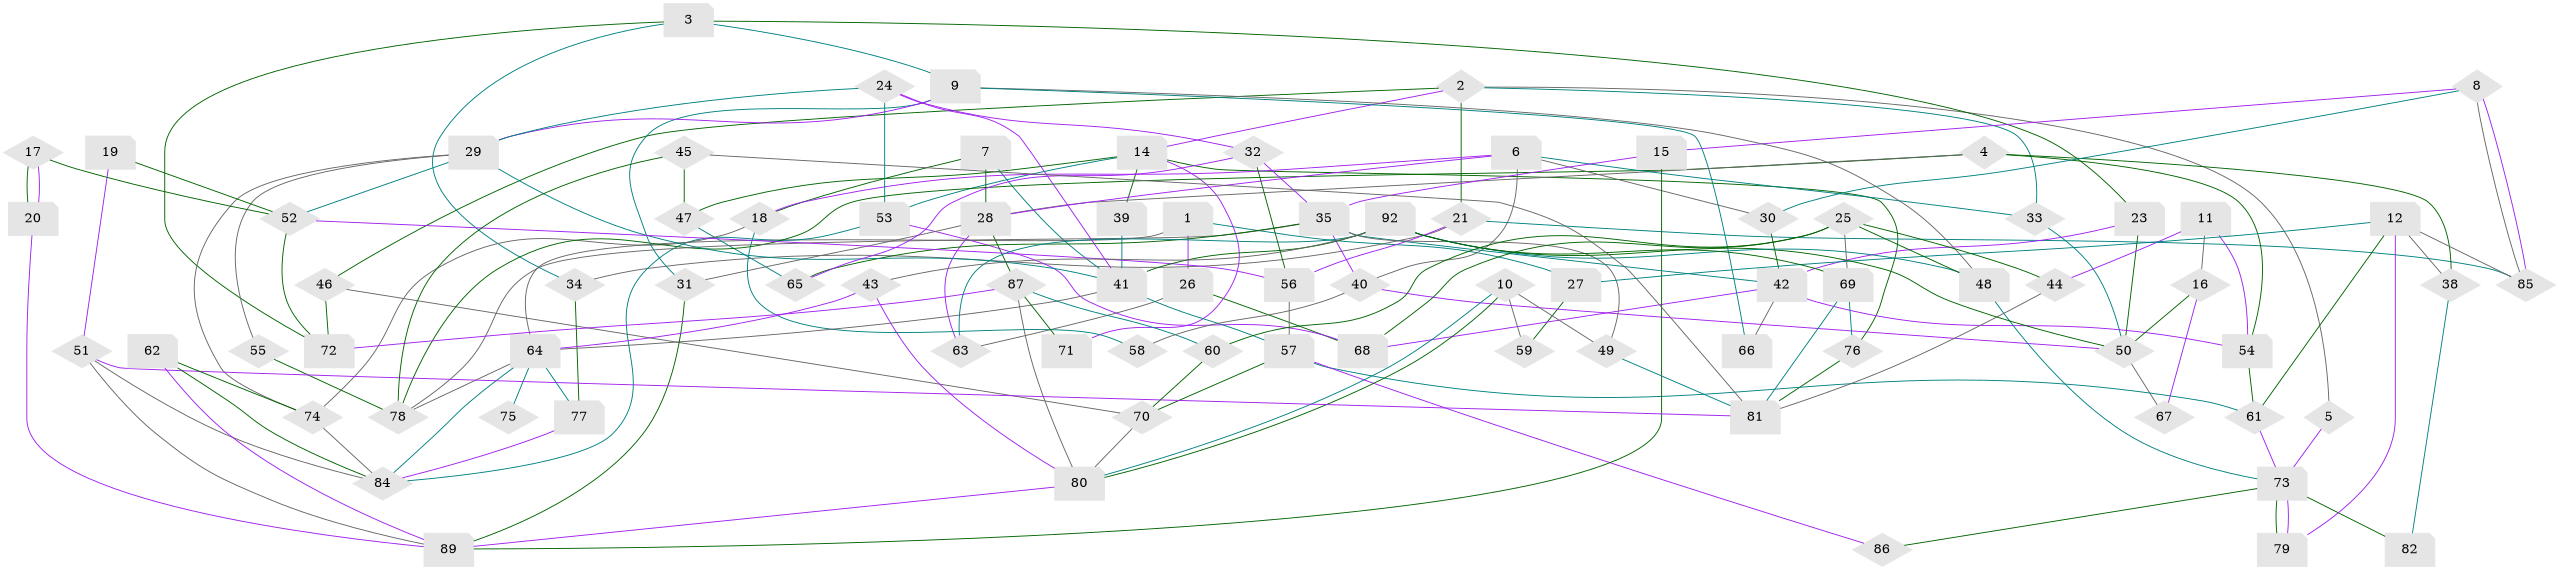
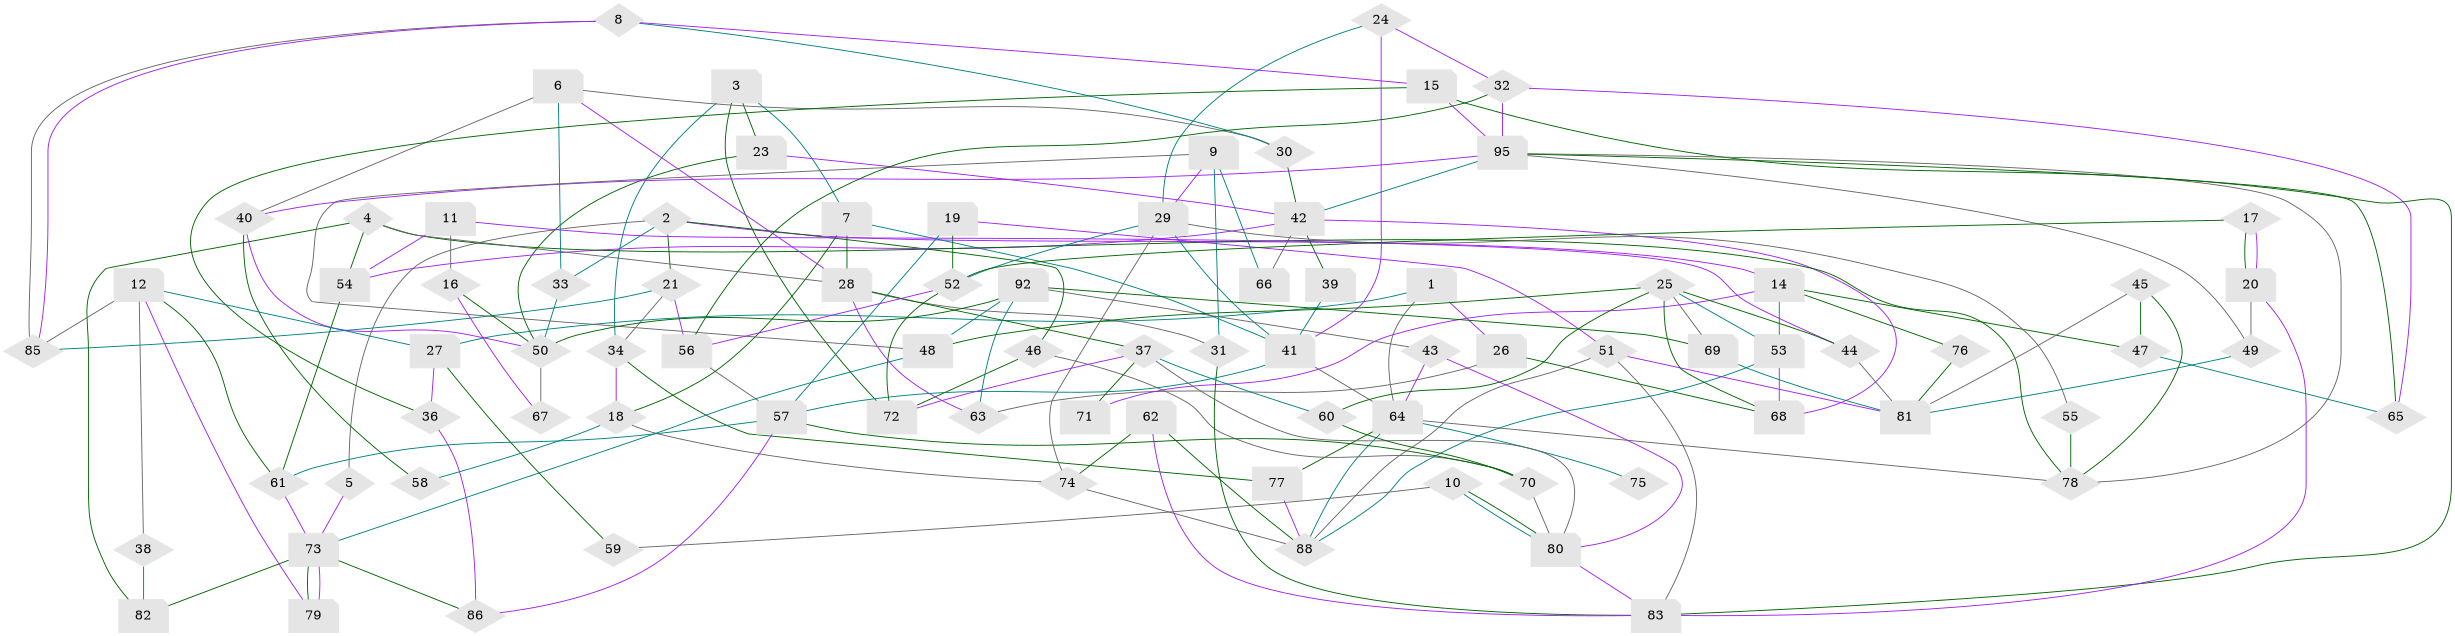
edge "3" -- "9": now "3" -- "7"
edge "24" -- "53": now "25" -- "53"
edge "4" -- "38": now "4" -- "82"
edge "6" -- "18": now "34" -- "18"
edge "14" -- "39": now "42" -- "39"
node "35": label "35" -> "95"
edge "92" -- "41": removed
node "87": label "87" -> "37"
edge "40" -- "58": color gray40 -> darkgreen
edge "69" -- "76": removed
edge "10" -- "49": now "20" -- "49"
edge "19" -- "57": added
edge "64" -- "77": color teal -> darkgreen
node "36": added
node "84": label "84" -> "88"
node "89": label "89" -> "83"
